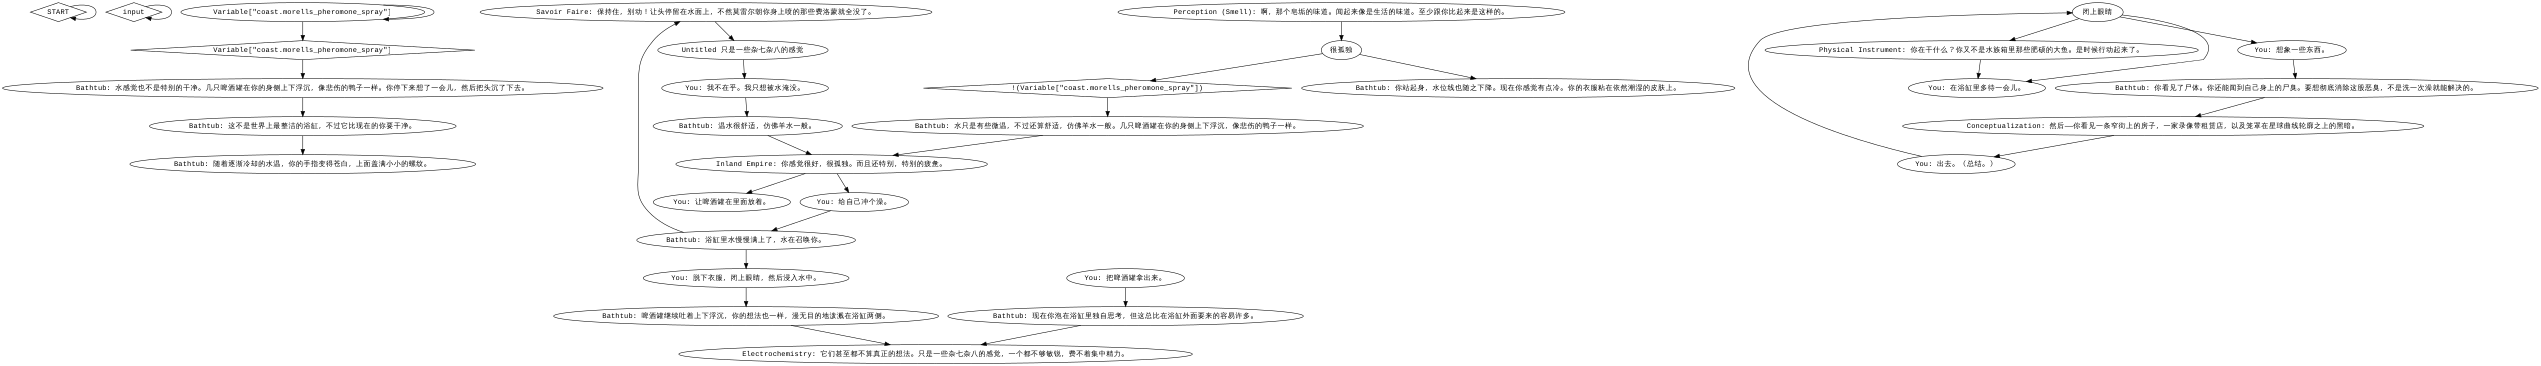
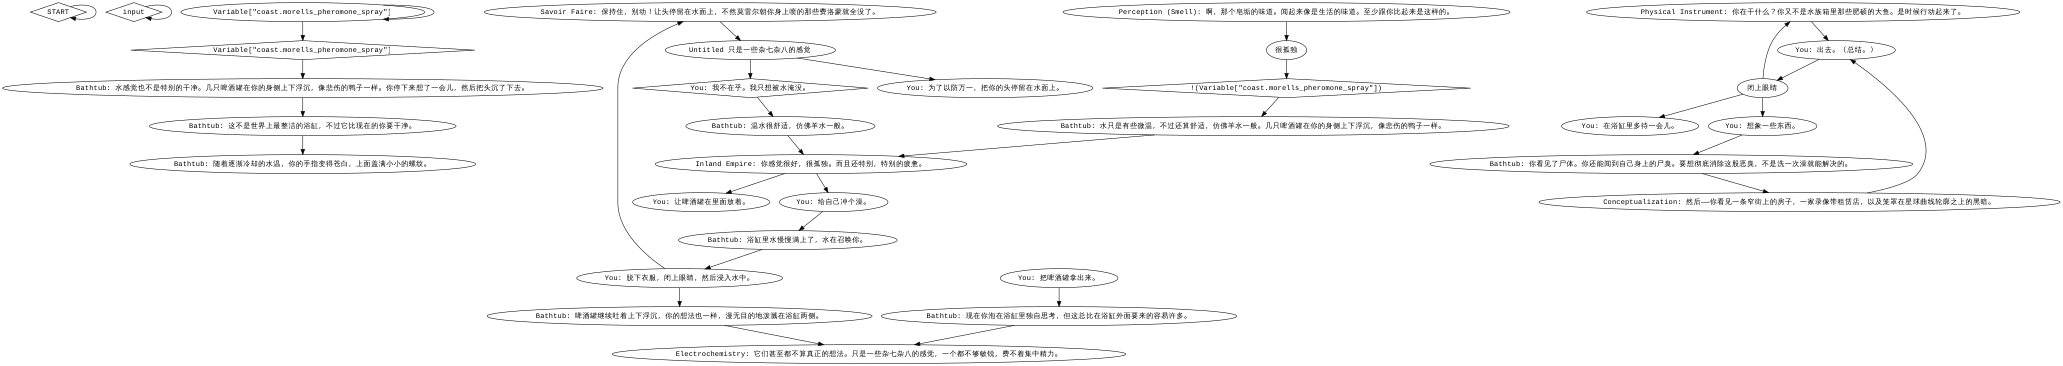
edge "Physical Instrument: 你在干什么？你又不是水族箱里那些肥硕的大鱼。是时候行动起来了。" -> "You: 在浴缸里多待一会儿。": now "Physical Instrument: 你在干什么？你又不是水族箱里那些肥硕的大鱼。是时候行动起来了。" -> "You: 出去。（总结。）"
node "You: 我不在乎。我只想被水淹没。": shape ellipse -> diamond
node "You: 为了以防万一，把你的头停留在水面上。": added
node "Bathtub: 你站起身，水位线也随之下降。现在你感觉有点冷。你的衣服粘在依然潮湿的皮肤上。": removed
edge "Bathtub: 浴缸里水慢慢满上了，水在召唤你。" -> "Savoir Faire: 保持住，别动！让头停留在水面上，不然莫雷尔朝你身上喷的那些费洛蒙就全没了。": now "You: 脱下衣服，闭上眼睛，然后浸入水中。" -> "Savoir Faire: 保持住，别动！让头停留在水面上，不然莫雷尔朝你身上喷的那些费洛蒙就全没了。"
